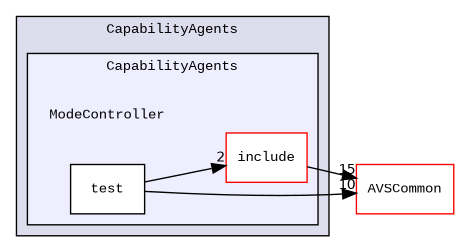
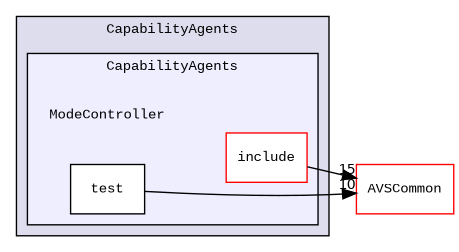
edge "test" -> "include": removed
